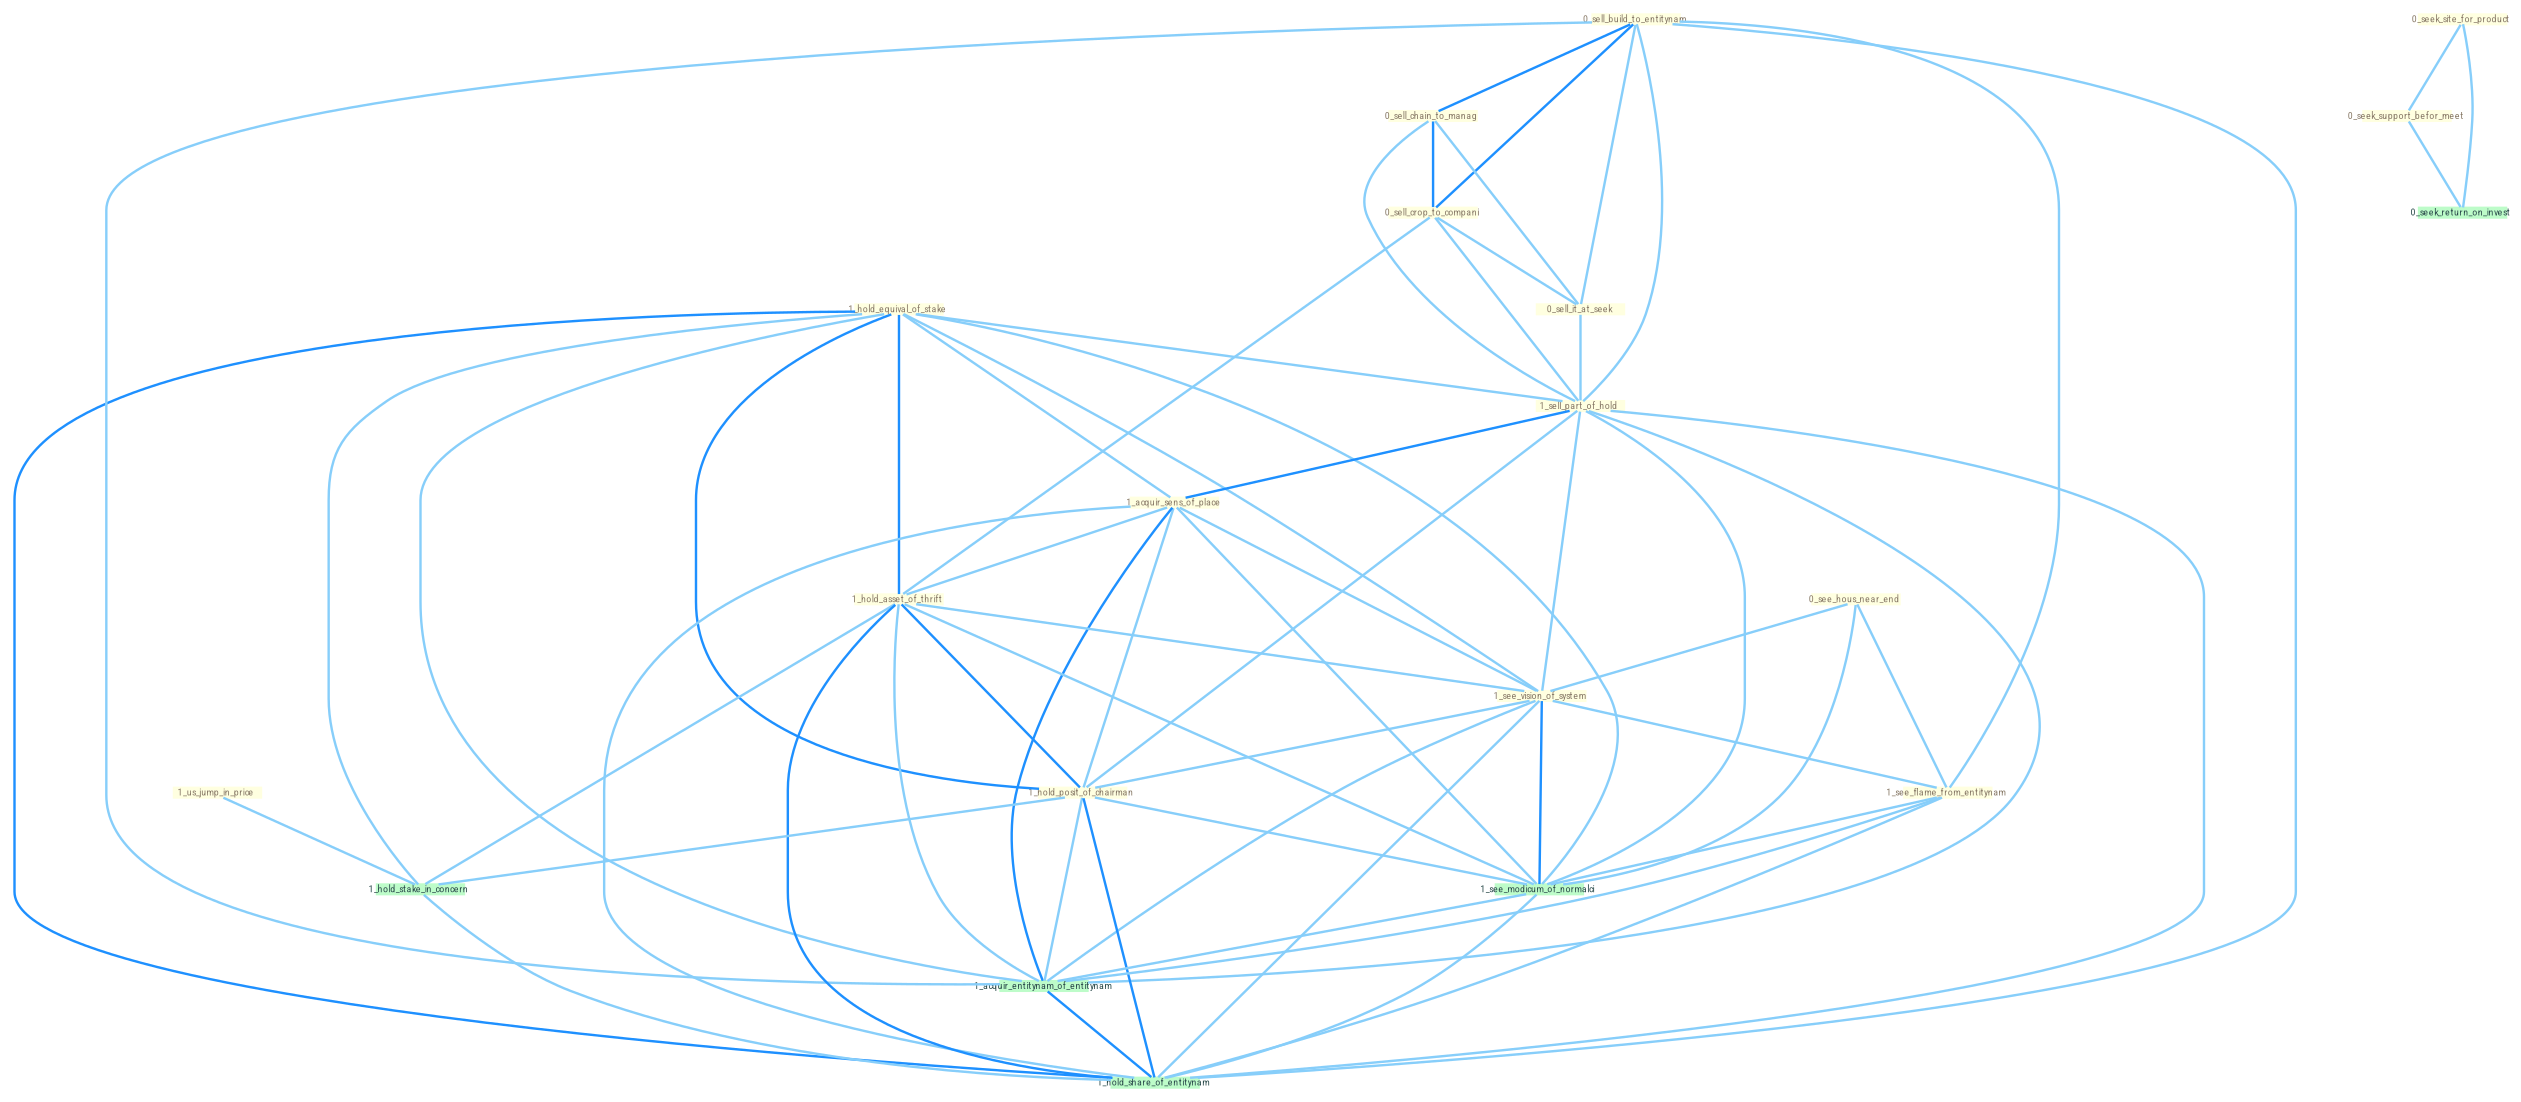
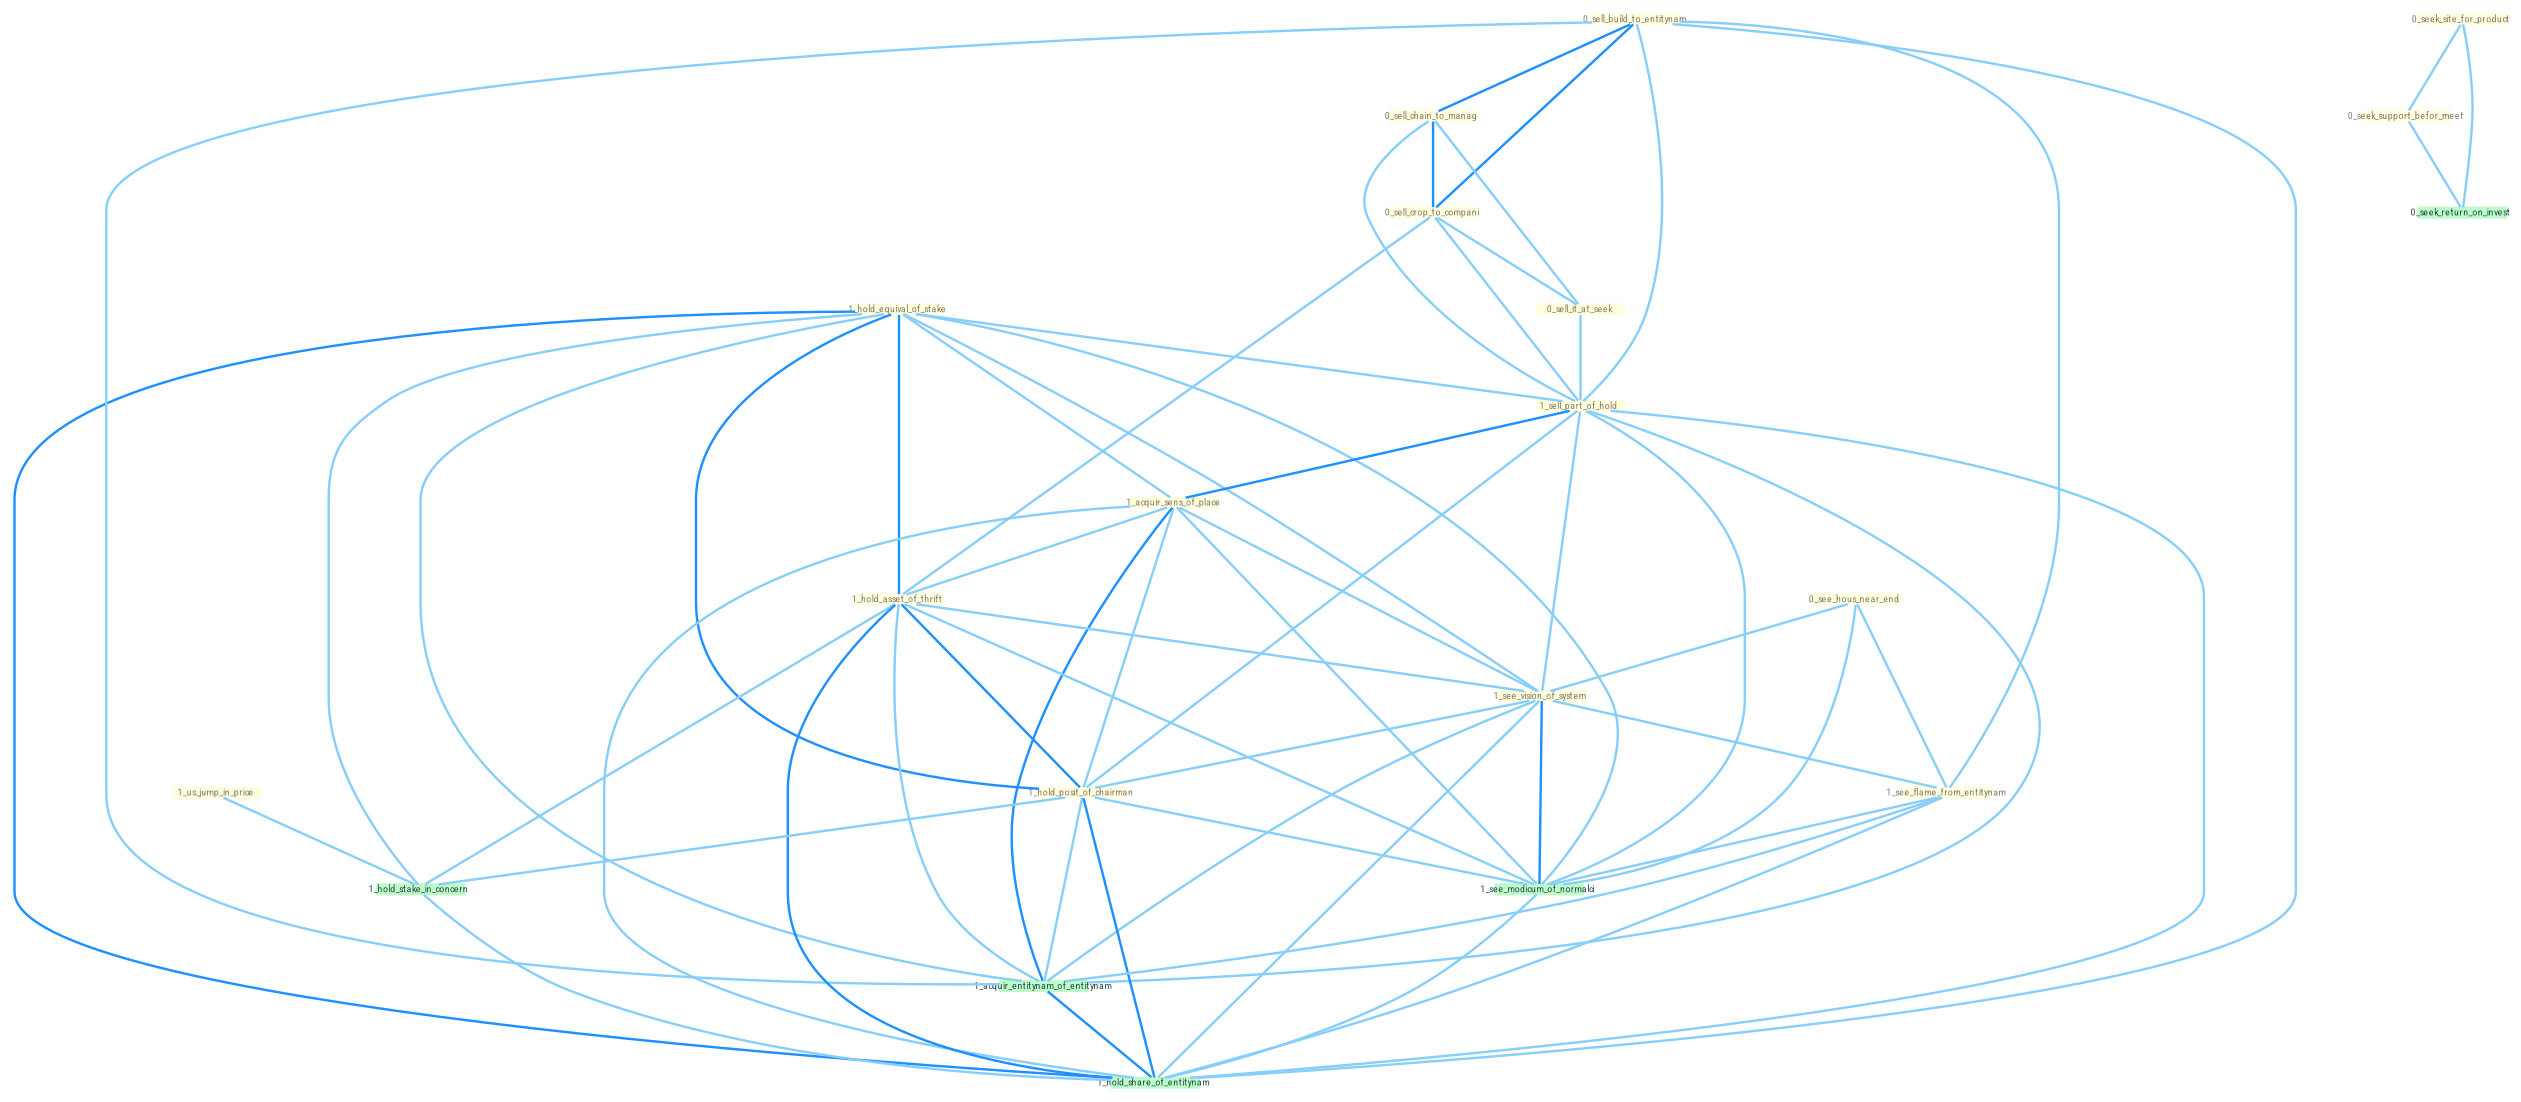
edge "0_sell_build_to_entitynam" -- "0_sell_it_at_seek": removed
edge "1_see_modicum_of_normalci" -- "1_acquir_entitynam_of_entitynam": removed
